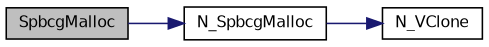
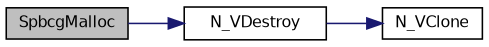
node "N_SpbcgMalloc": label "N_SpbcgMalloc" -> "N_VDestroy"
